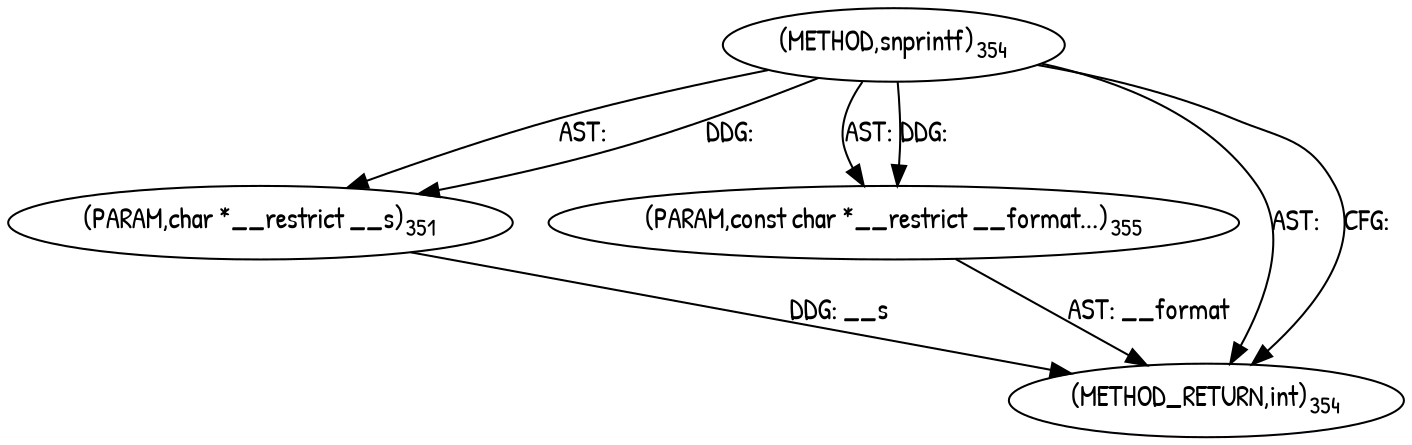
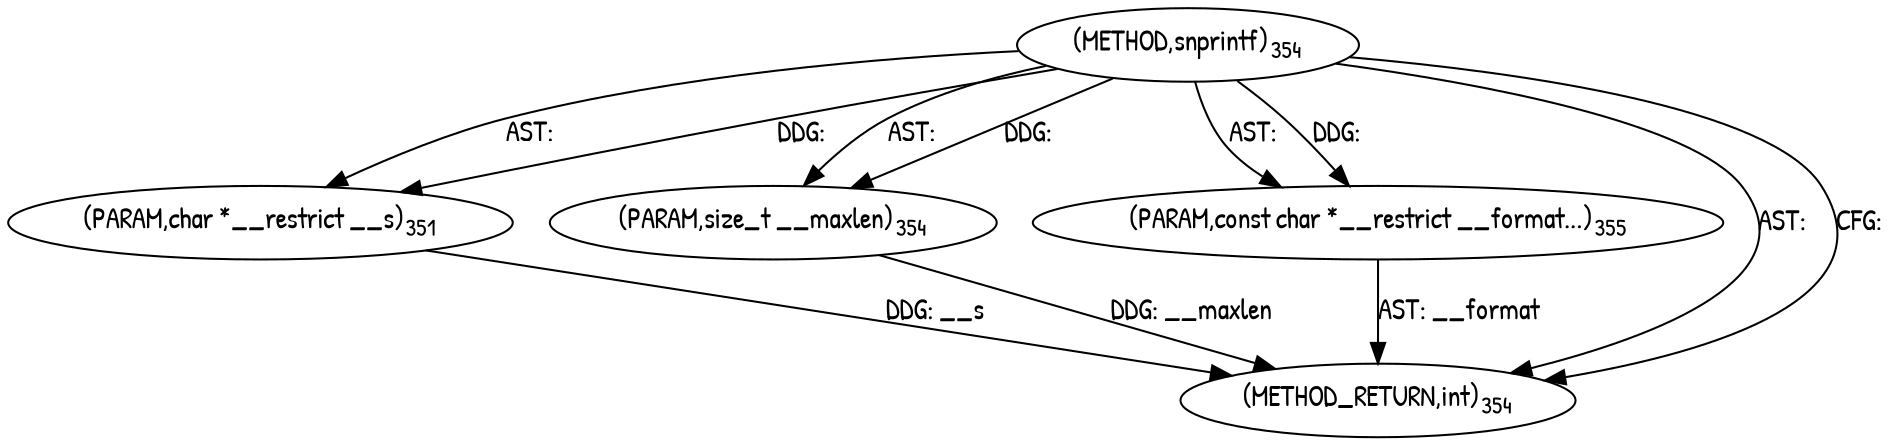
node "(PARAM,size_t __maxlen)": added
